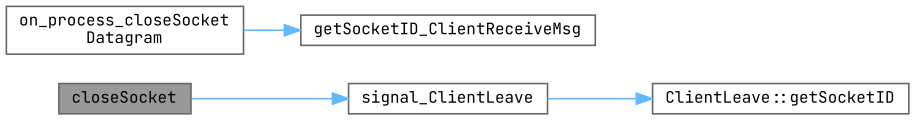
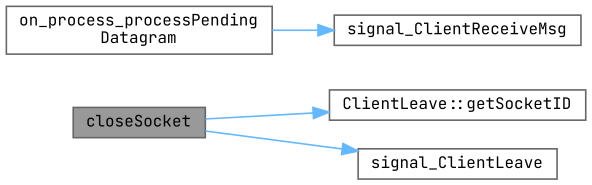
node "on_process_closeSocket Datagram": label "on_process_closeSocket Datagram" -> "on_process_processPending Datagram"
node "getSocketID_ClientReceiveMsg": label "getSocketID_ClientReceiveMsg" -> "signal_ClientReceiveMsg"
edge "signal_ClientLeave" -> "ClientLeave::getSocketID": now "closeSocket" -> "ClientLeave::getSocketID"
